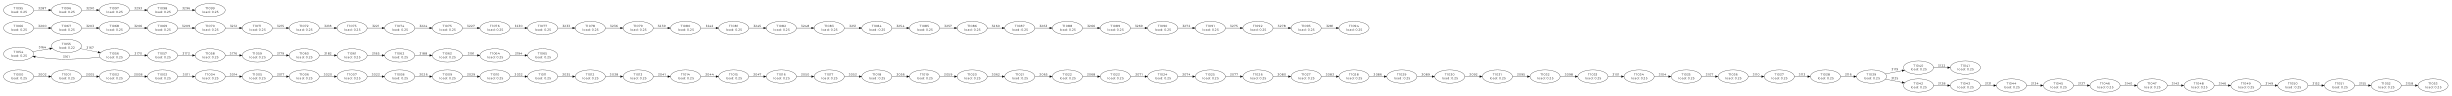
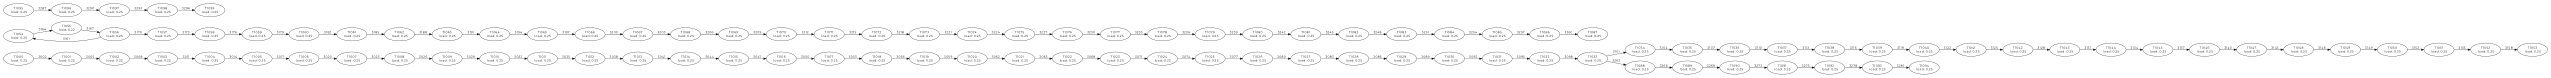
edge "T1087 load: 0.25" -> "T1088 load: 0.25": now "T1033 load: 0.25" -> "T1088 load: 0.25"
edge "T1065 load: 0.25" -> "T1066 load: 0.25": added, label "3197"
edge "T1039 load: 0.25" -> "T1042 load: 0.25": now "T1041 load: 0.25" -> "T1042 load: 0.25"
